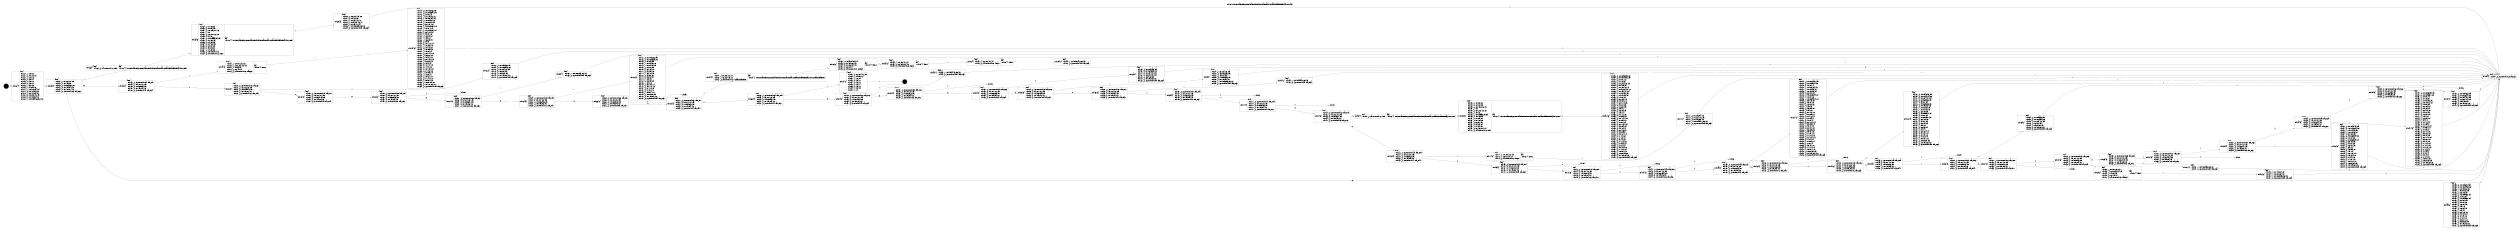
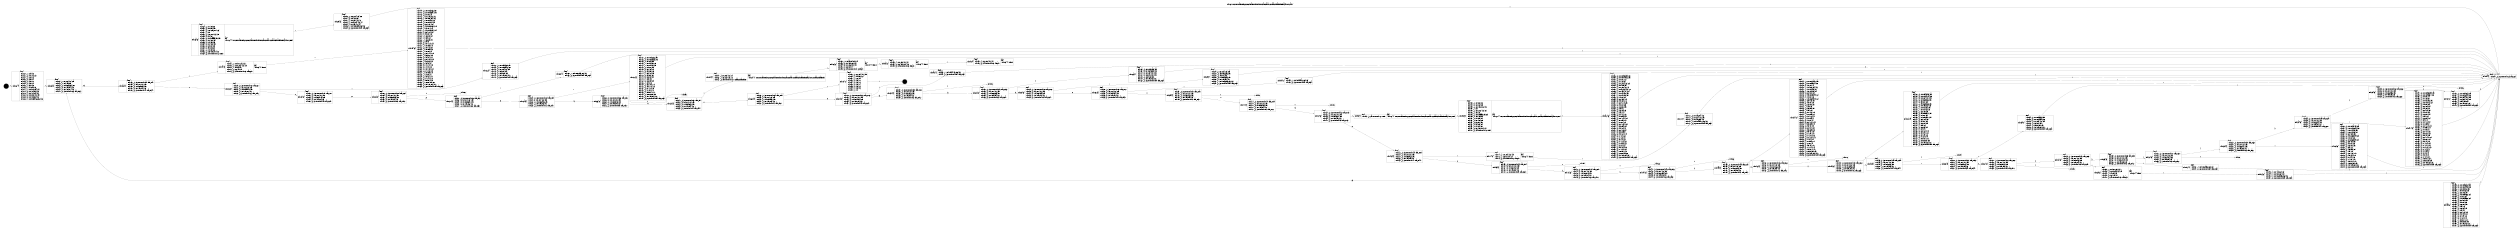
node "0x401bbb [12]": removed
node "0x401885 [5]": removed
